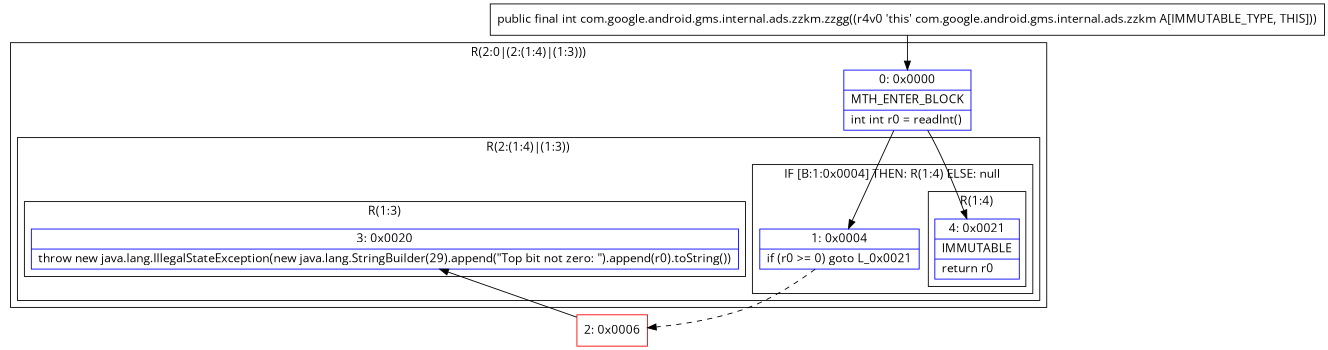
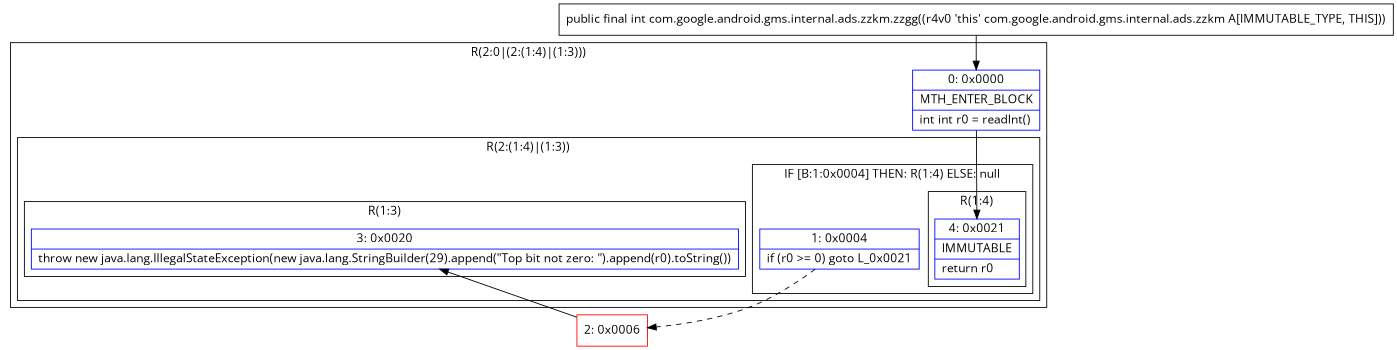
edge "0: 0x0000" -> "1: 0x0004": removed
